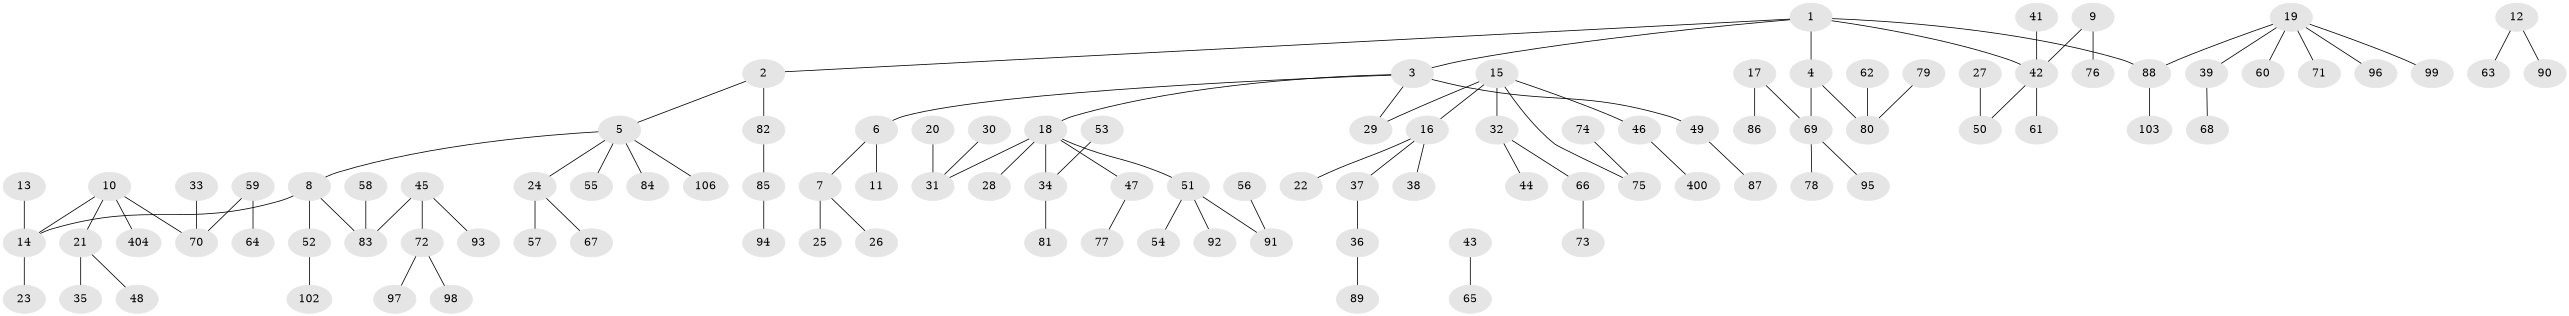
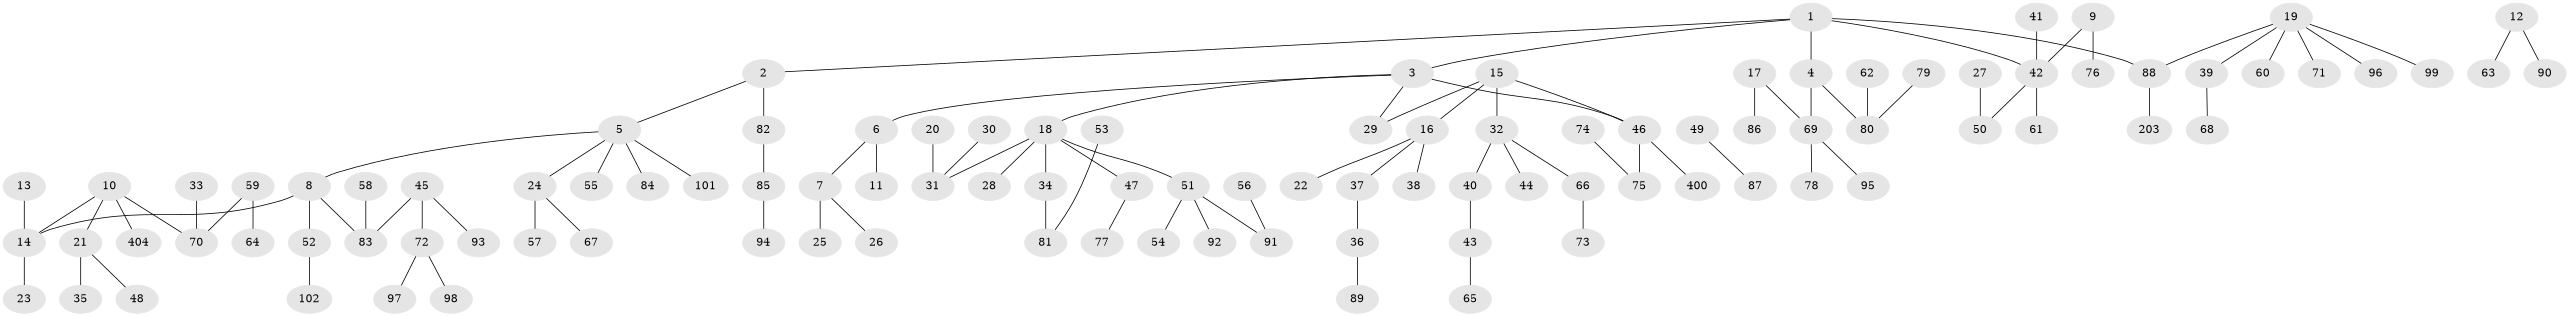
edge "3" -- "49": now "3" -- "46"
node "103": label "103" -> "203"
edge "15" -- "75": now "46" -- "75"
edge "53" -- "34": now "53" -- "81"
node "106": label "106" -> "101"
node "40": added
